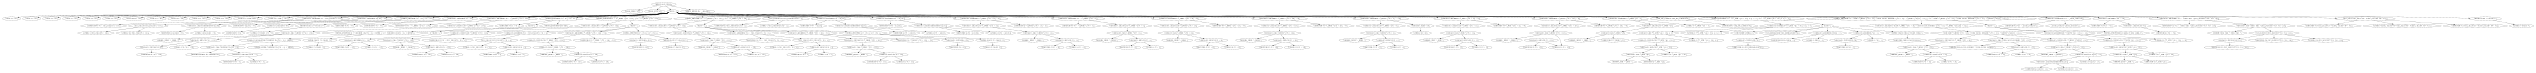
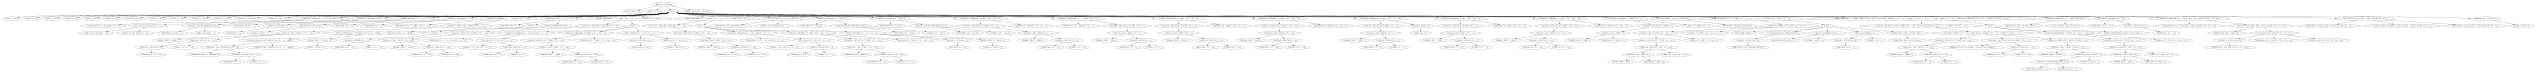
edge "(<operator>.cast,(_DWORD *)(v5 + 324))" -> "(LITERAL,324,v5 + 324)": now "(<operator>.cast,(_DWORD *)(v5 + 324))" -> "(<operator>.addition,v5 + 324)"
